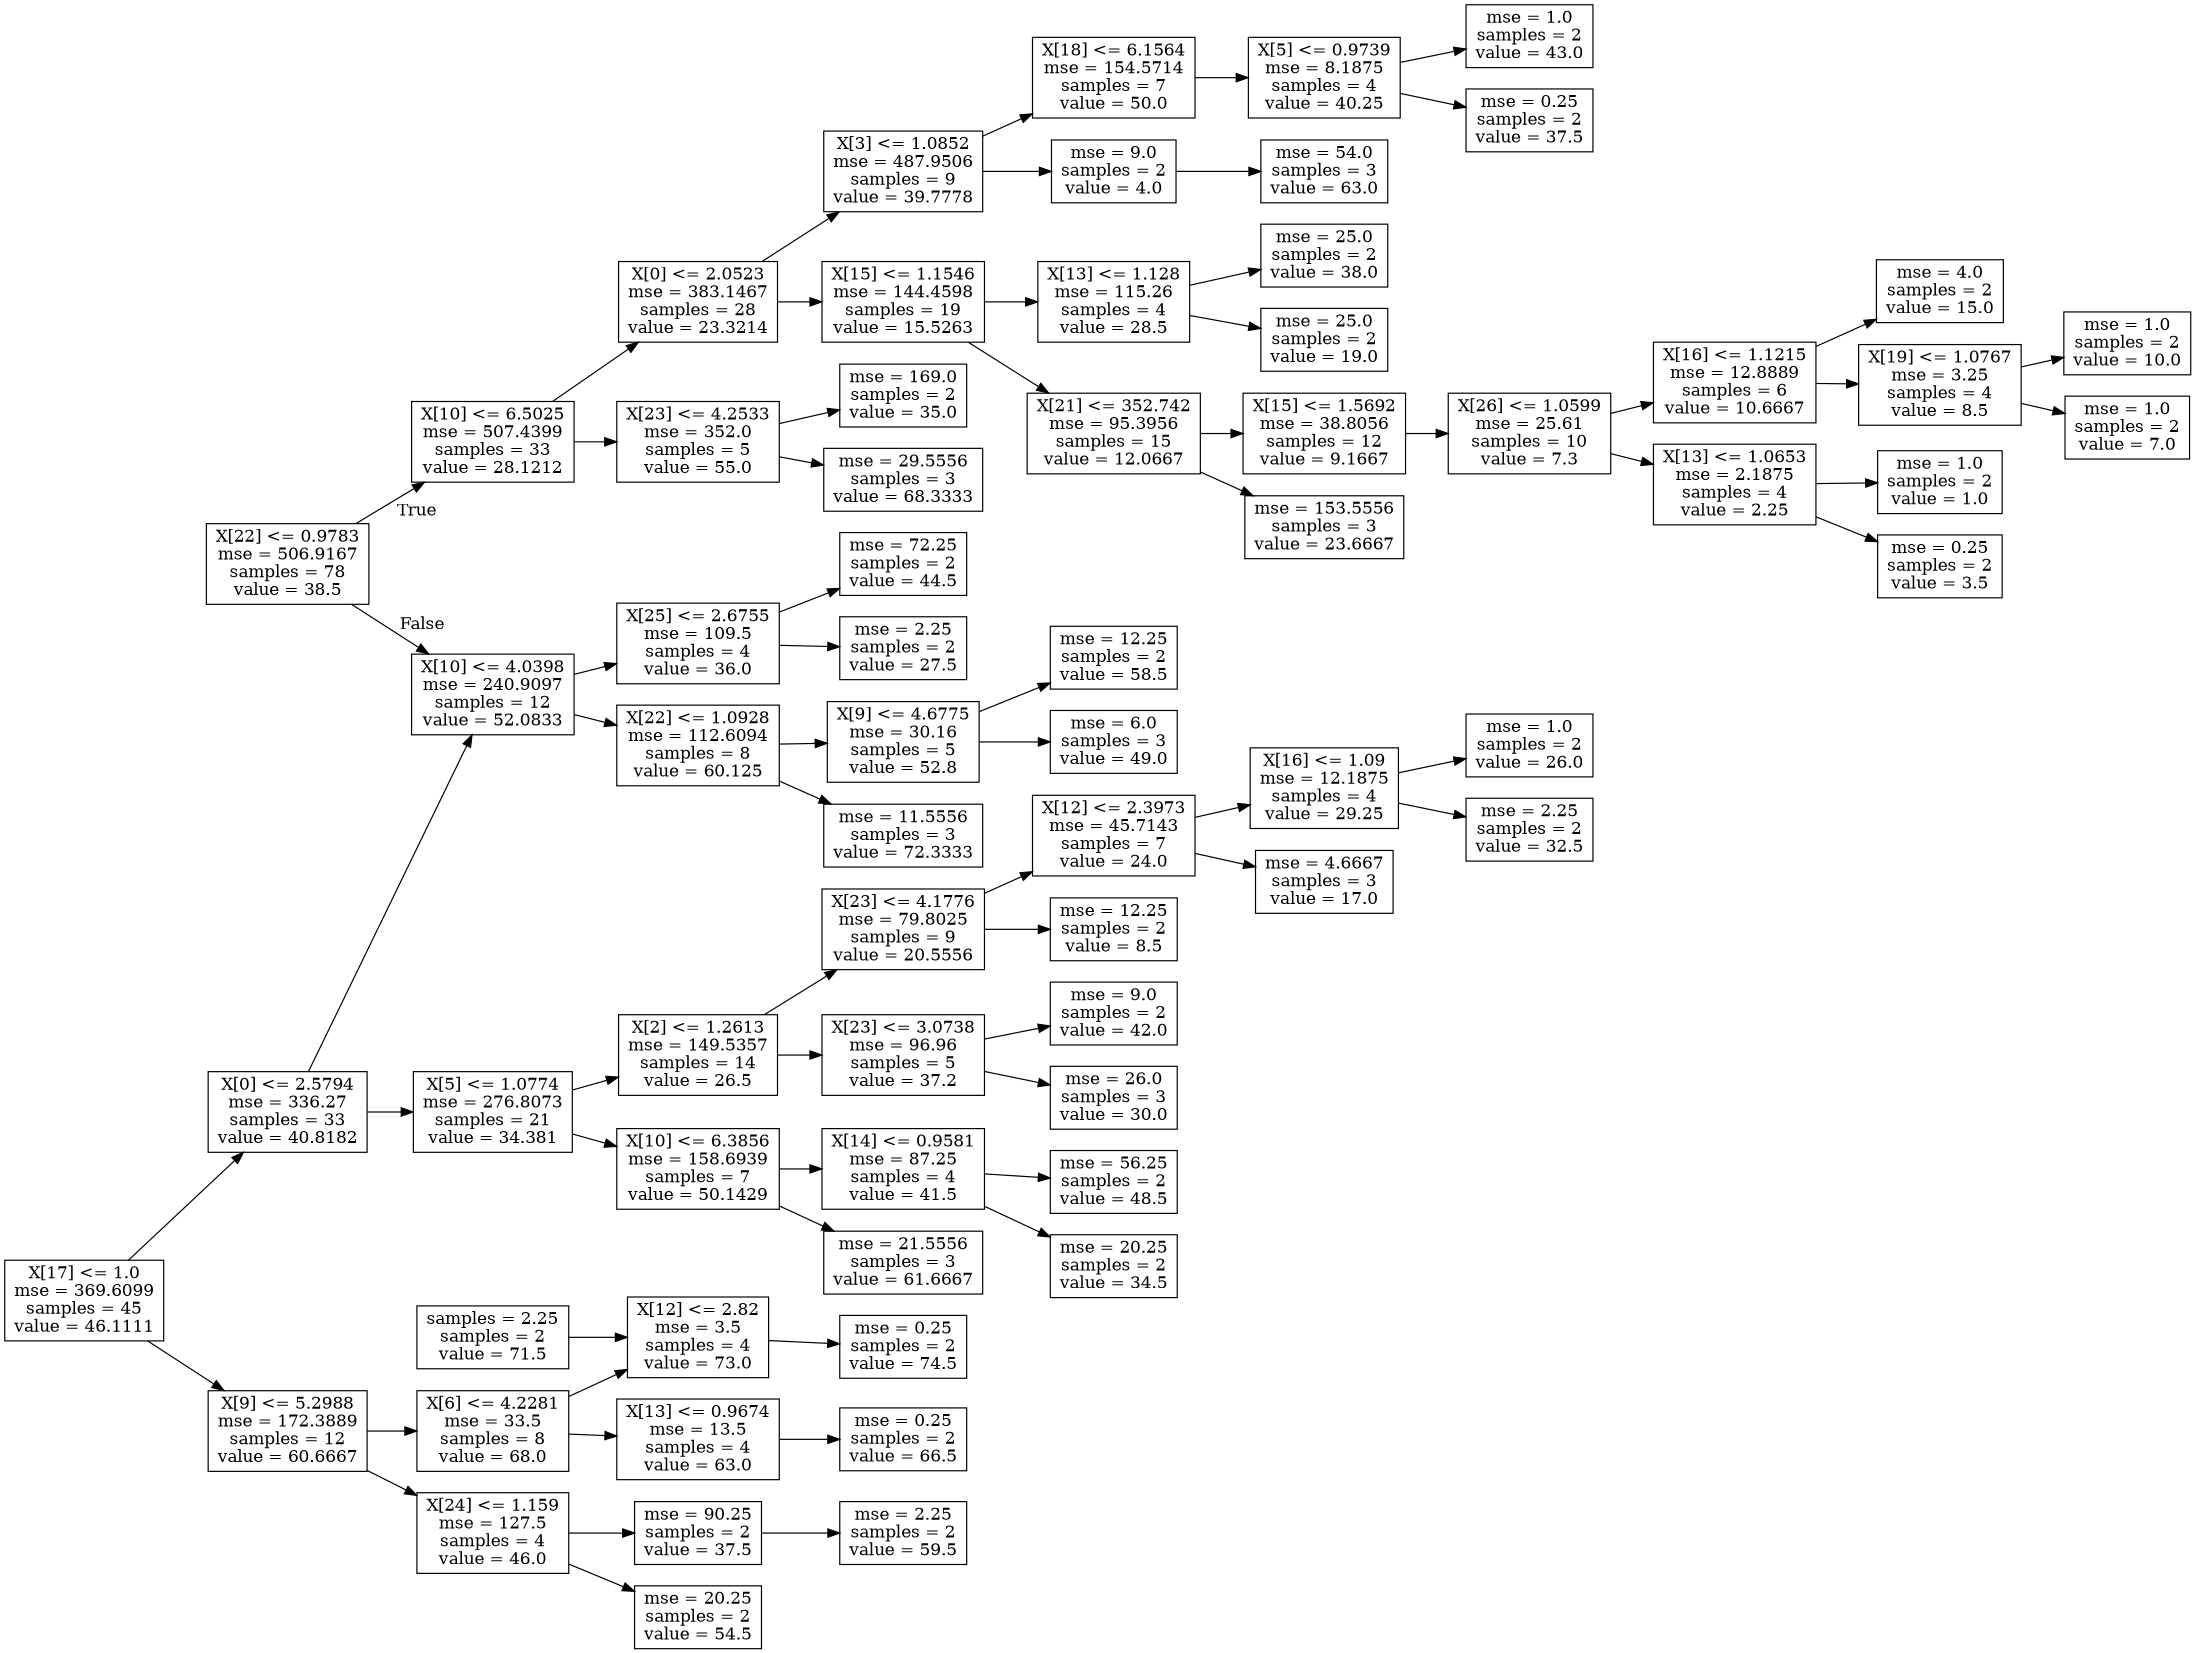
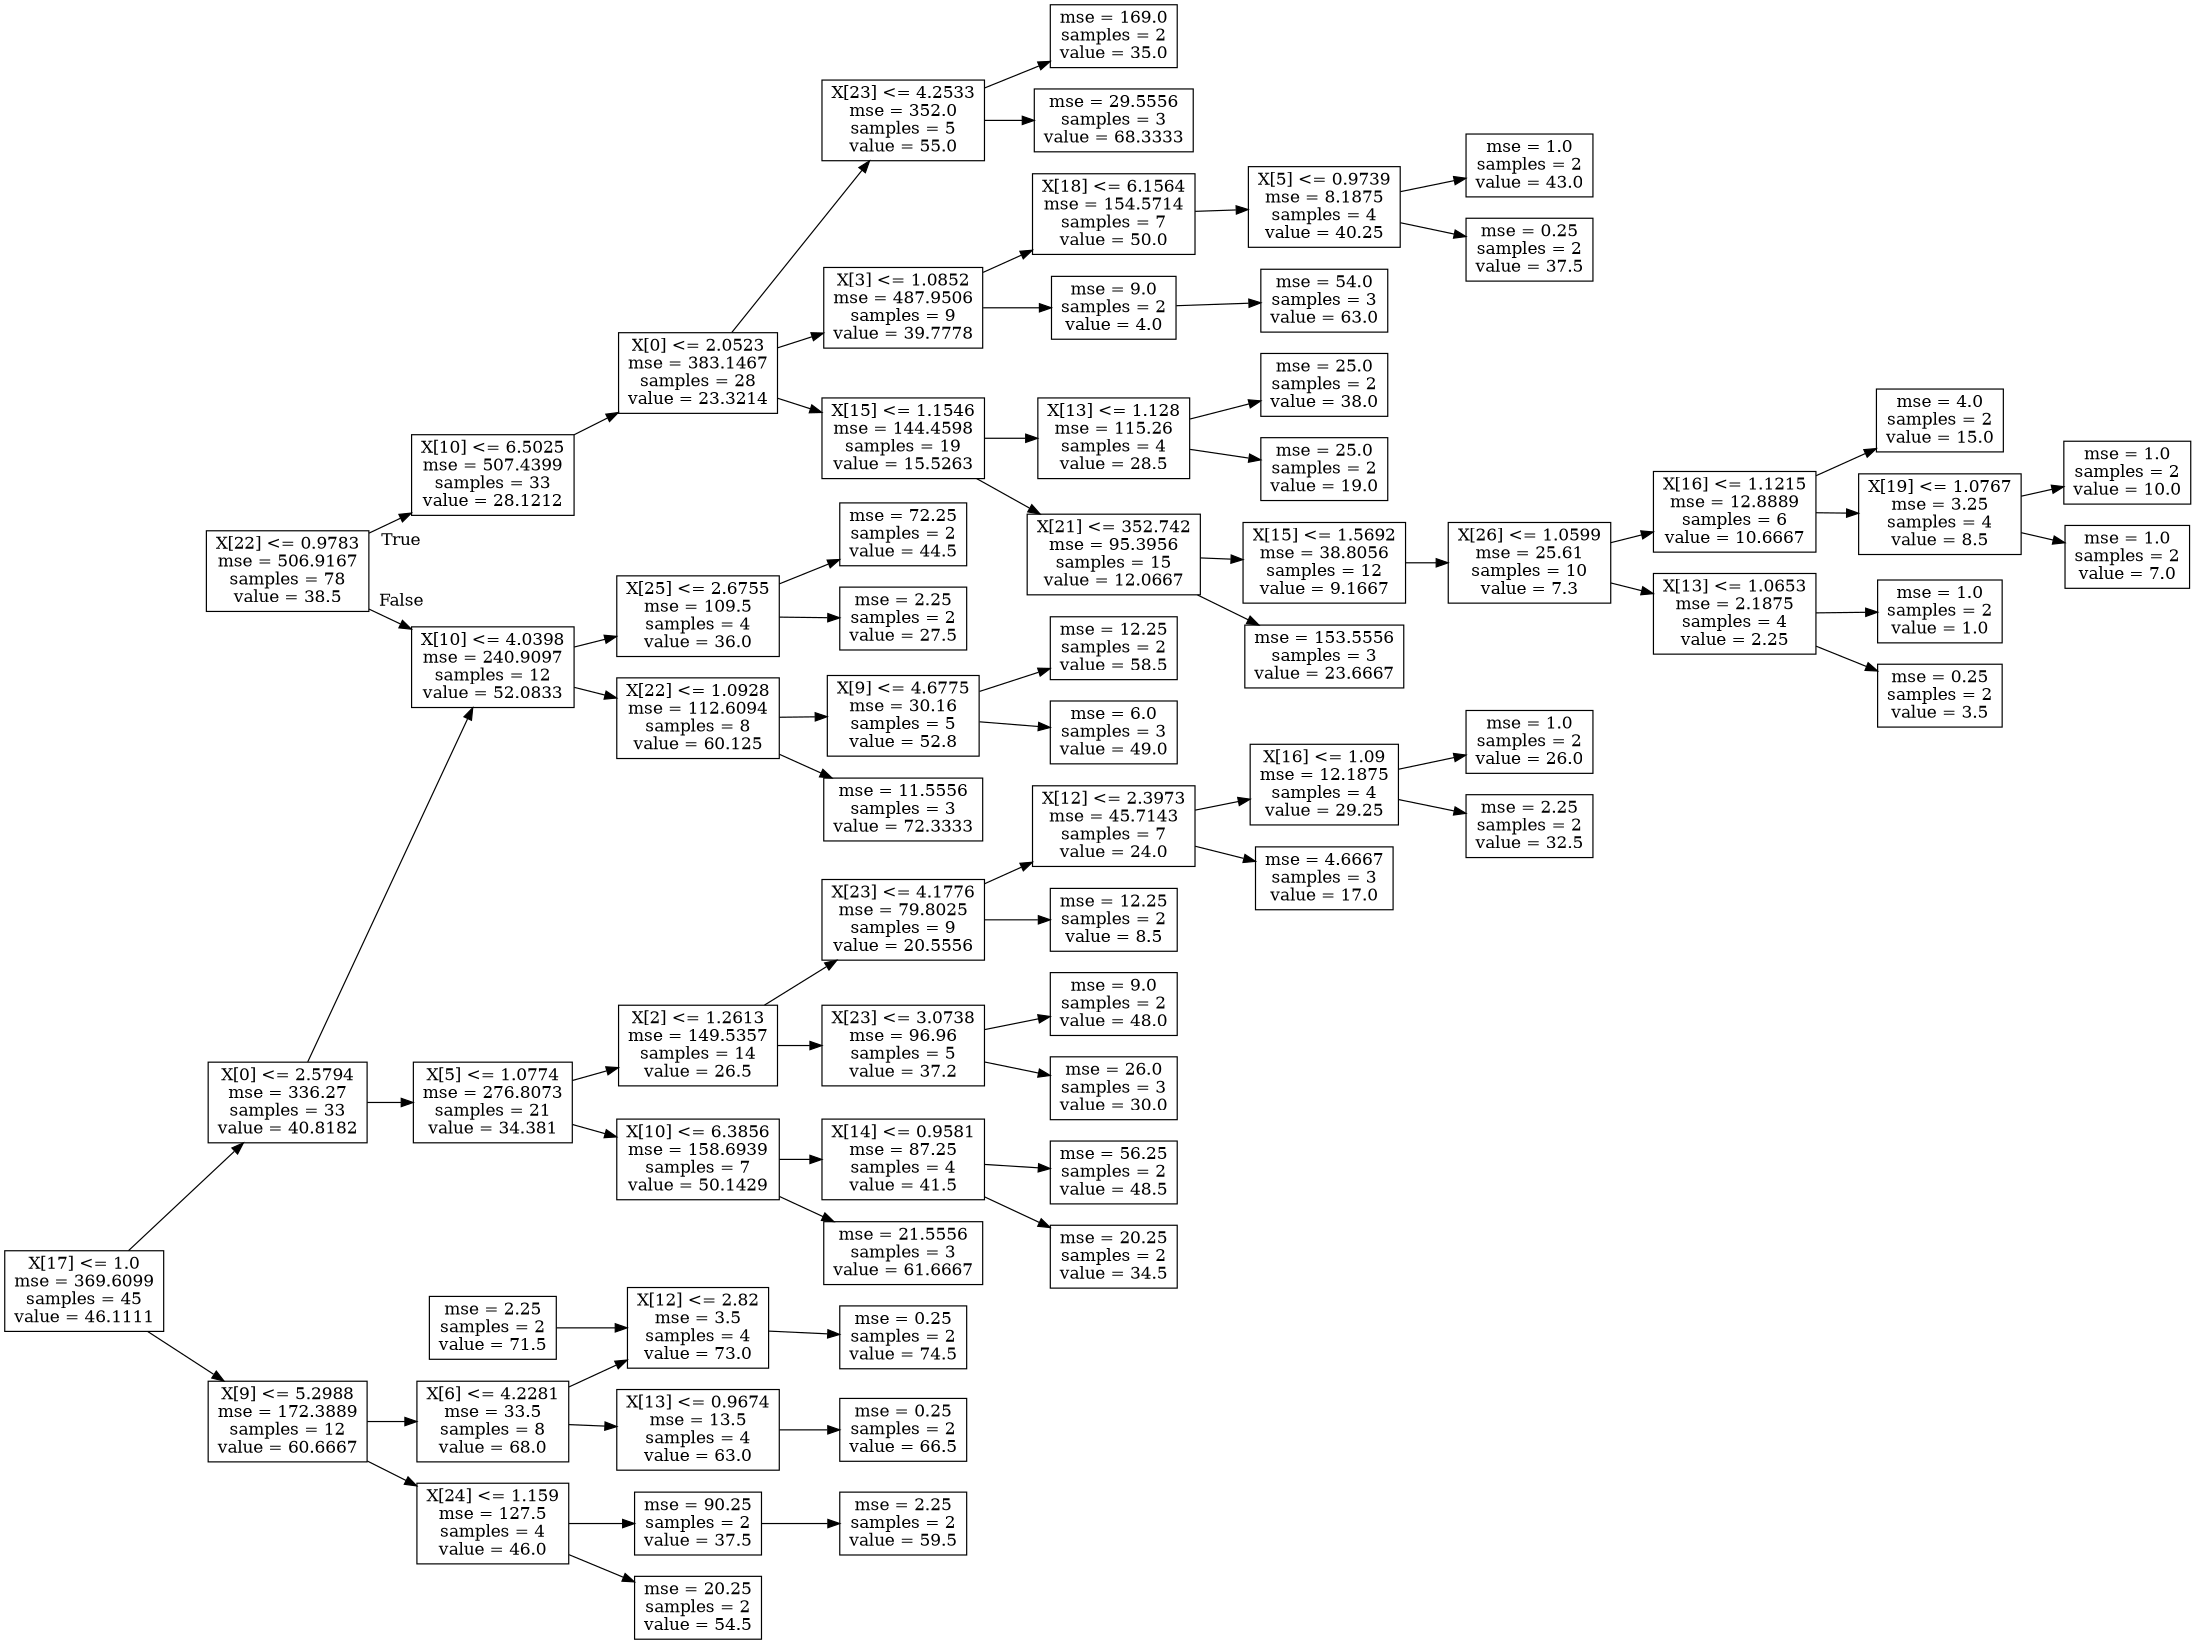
edge "X[10] <= 6.5025 mse = 507.4399 samples = 33 value = 28.1212" -> "X[23] <= 4.2533 mse = 352.0 samples = 5 value = 55.0": now "X[0] <= 2.0523 mse = 383.1467 samples = 28 value = 23.3214" -> "X[23] <= 4.2533 mse = 352.0 samples = 5 value = 55.0"
node "mse = 9.0 samples = 2 value = 42.0": label "mse = 9.0 samples = 2 value = 42.0" -> "mse = 9.0 samples = 2 value = 48.0"
node "samples = 2.25 samples = 2 value = 71.5": label "samples = 2.25 samples = 2 value = 71.5" -> "mse = 2.25 samples = 2 value = 71.5"
